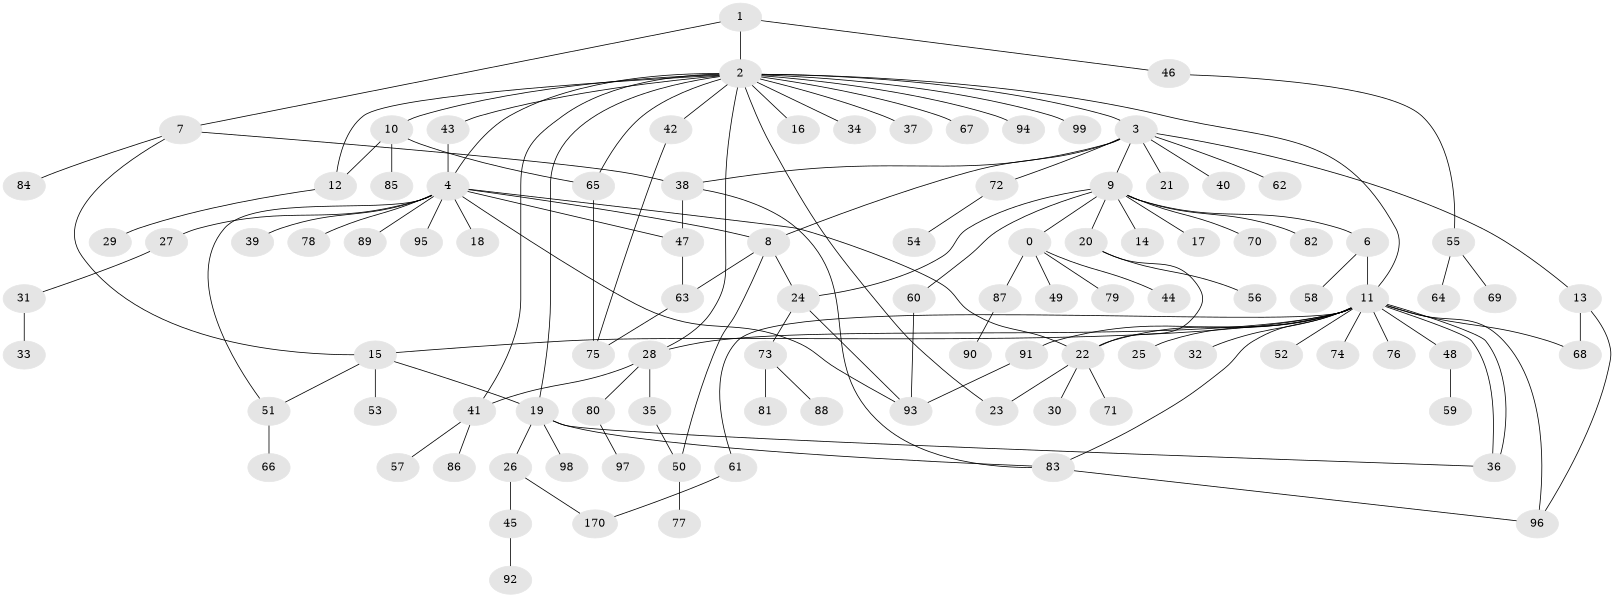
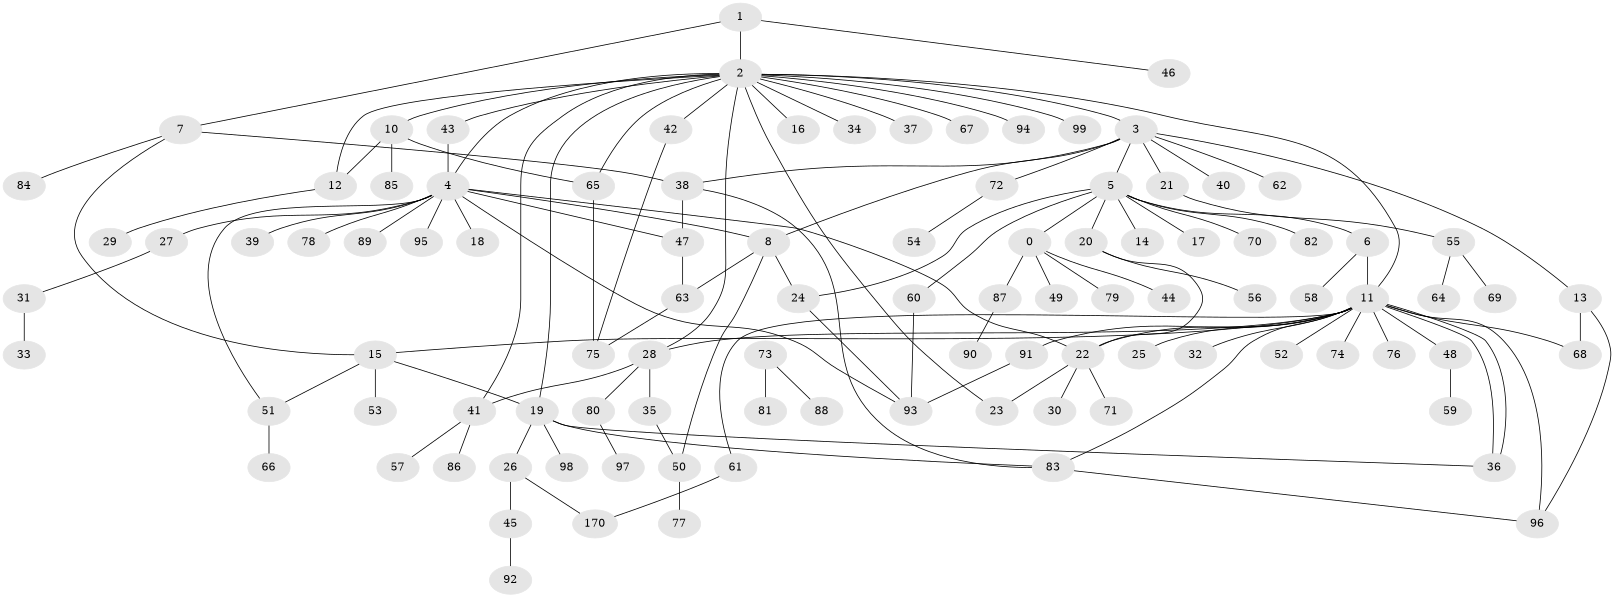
edge "46" -- "55": now "21" -- "55"
node "9": label "9" -> "5"
edge "24" -- "73": removed
